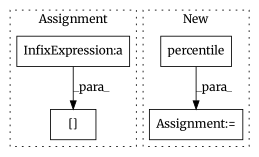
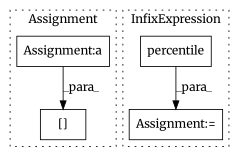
cluster "New": label "New" -> "InfixExpression"
node "InfixExpression:a": label "InfixExpression:a" -> "Assignment:a"
